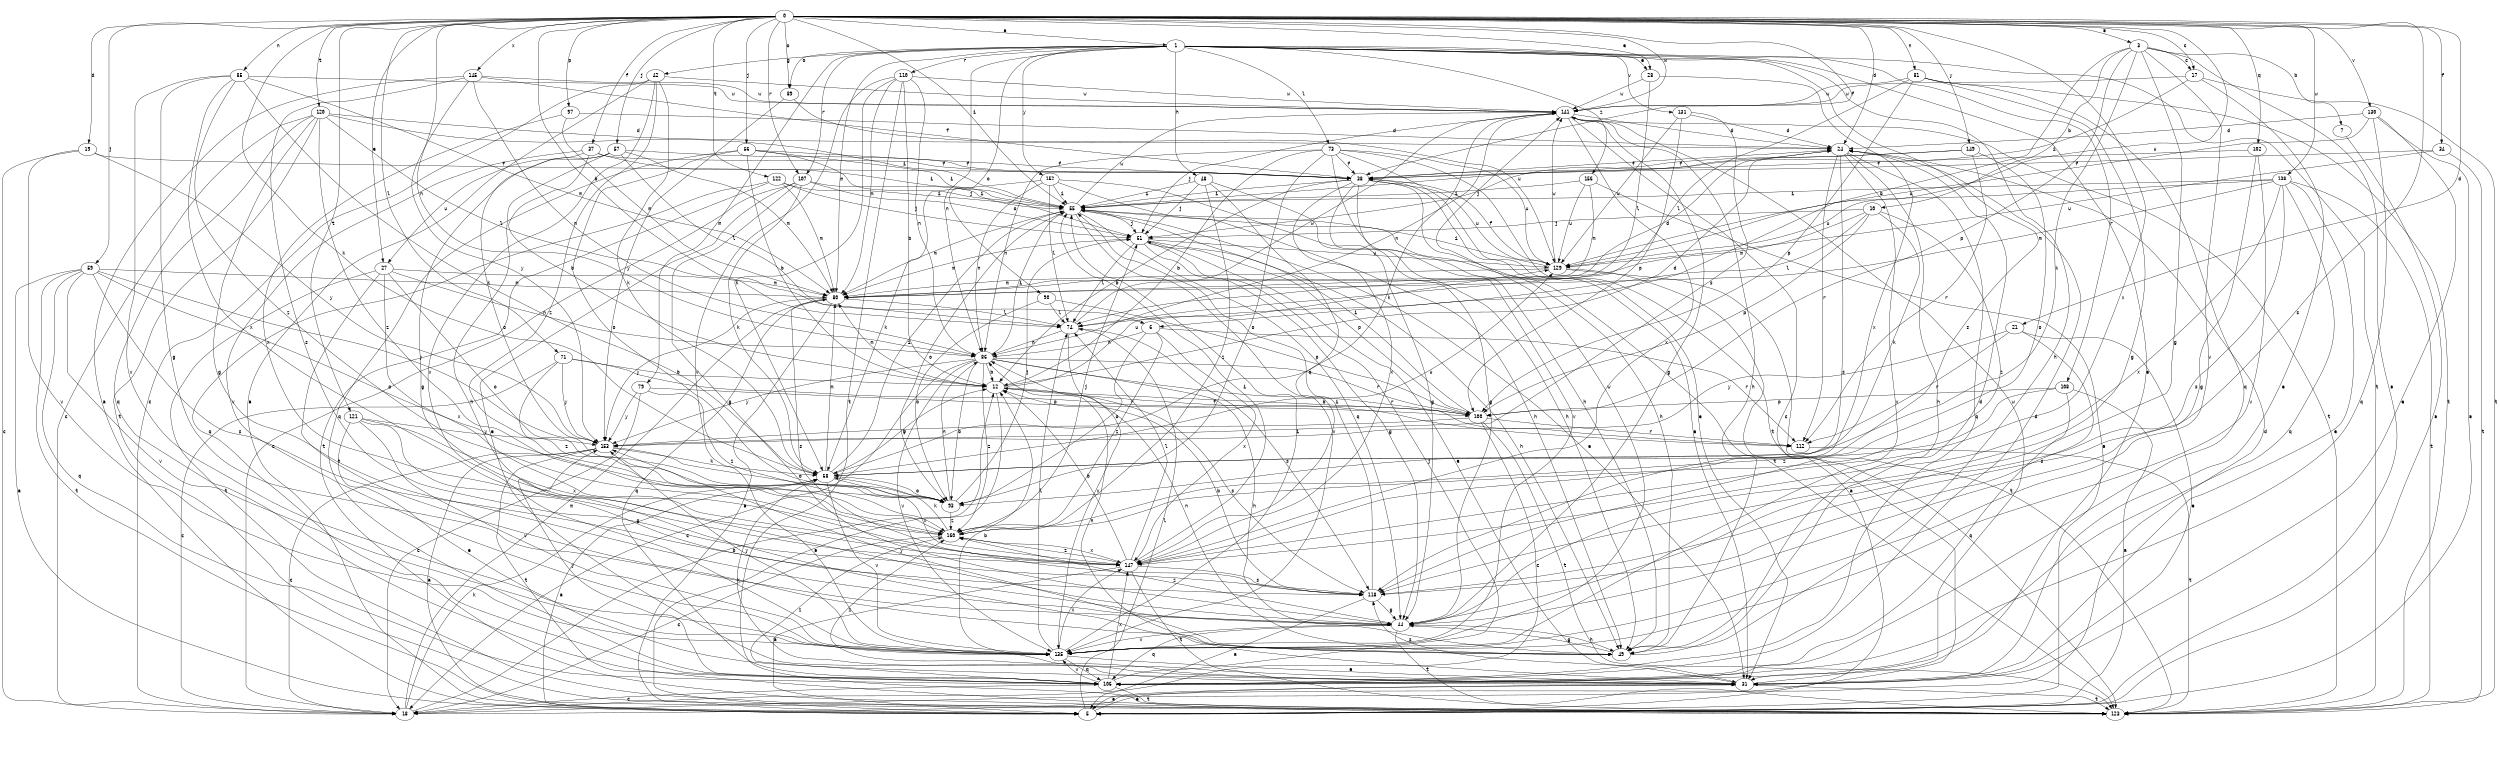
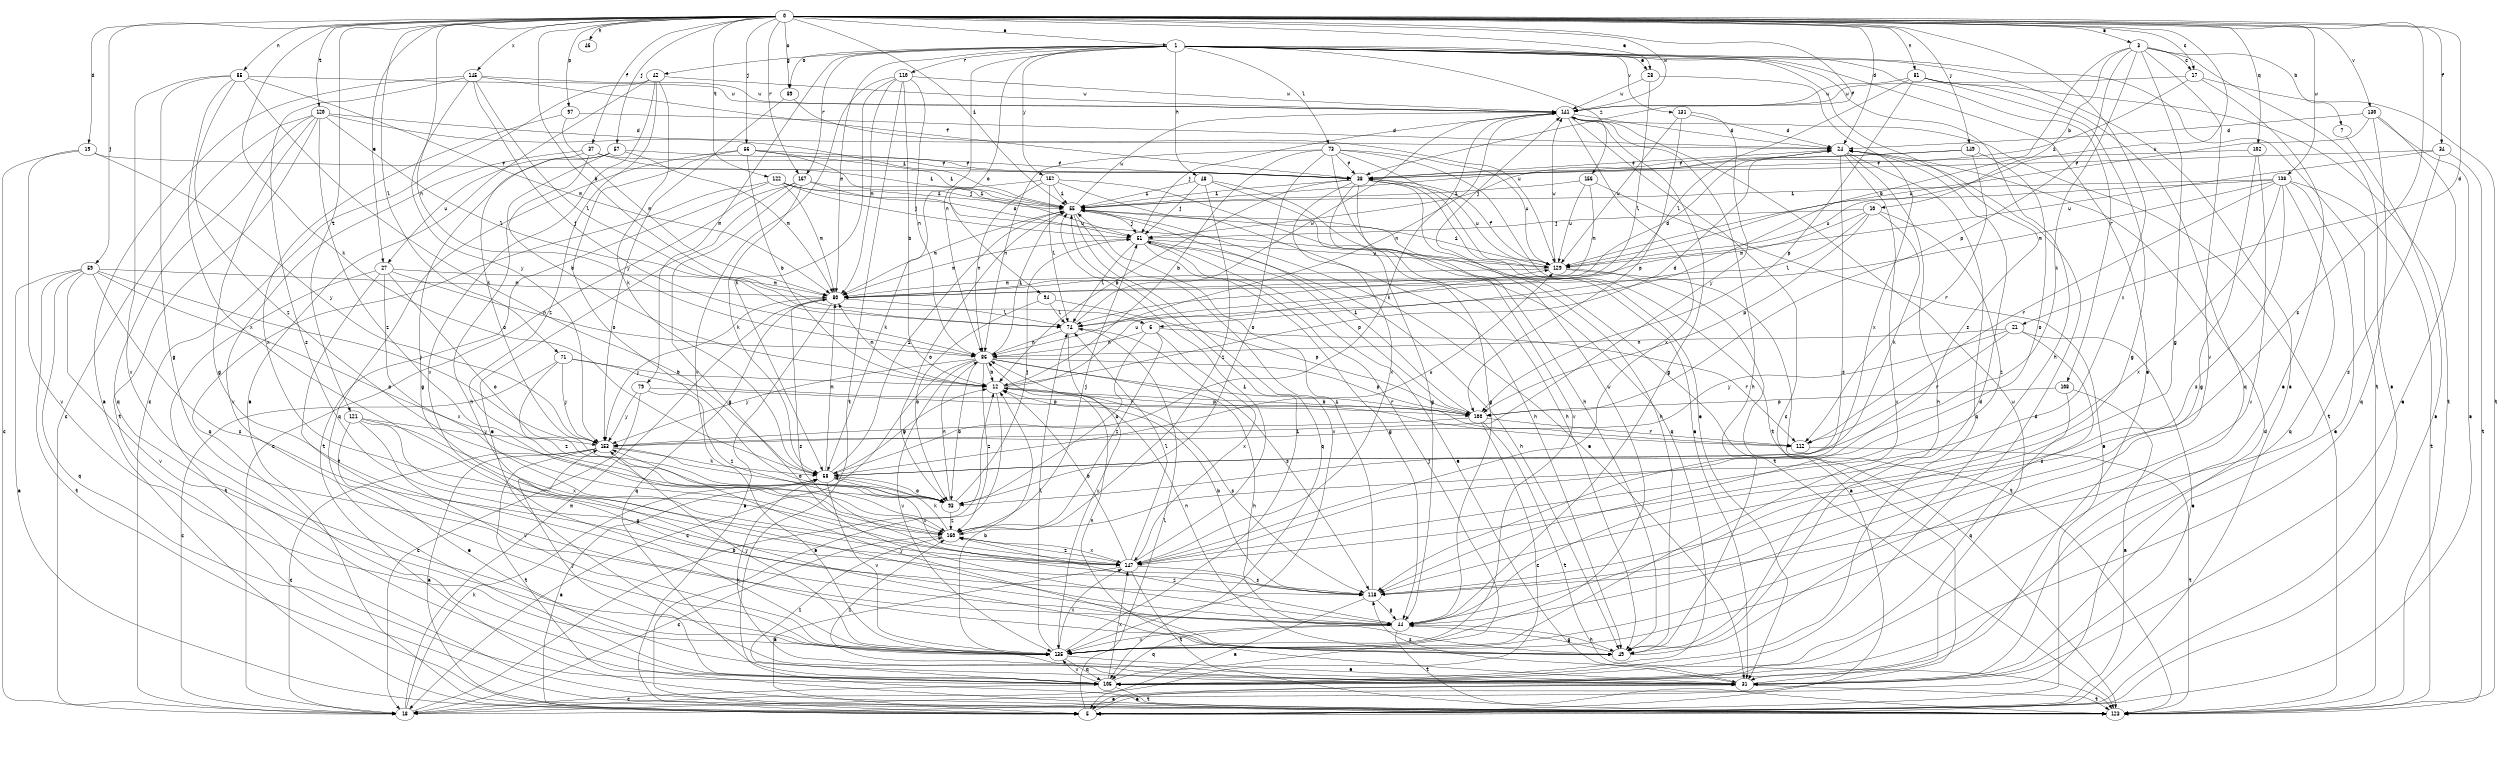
node "46": added
node "107": label "107" -> "167"
edge "145" -> "86": label "n" -> "j"
edge "122" -> "129": added, label "u"
edge "131" -> "153": label "s" -> "y"
edge "57" -> "74": now "145" -> "74"
edge "24" -> "112": now "138" -> "112"
node "90": label "90" -> "94"
edge "21" -> "86": added, label "n"
edge "55" -> "44": now "55" -> "106"
edge "86" -> "100": label "r" -> "p"
edge "48" -> "147": now "48" -> "106"
edge "12" -> "100": label "f" -> "p"
edge "1" -> "5": added, label "a"
edge "108" -> "160": removed, label "z"
edge "34" -> "118": added, label "s"
